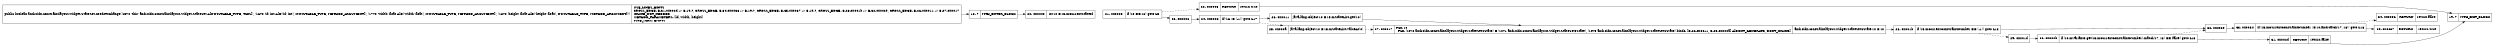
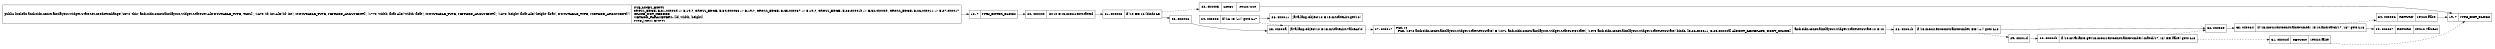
node "22: 0x0005": text "RETURN" -> "LINES"
edge "20: 0x0000" -> "21: 0x0003": added
node "21: 0x0003": text "if (r0 == r6) goto L5" -> "if (r0 == r6) binds L5"
edge "34: 0x0036" -> "19: ?": added
edge "23: 0x0006" -> "24: 0x0008": now "23: 0x0006" -> "25: 0x000a"
edge "26: 0x0011" -> "27: 0x0017": removed
node "35: 0x0037": text "return true" -> "return valueAt"
edge "30: 0x002b" -> "31: 0x002d": style solid -> dashed
edge "31: 0x002d" -> "19: ?": style solid -> dashed
